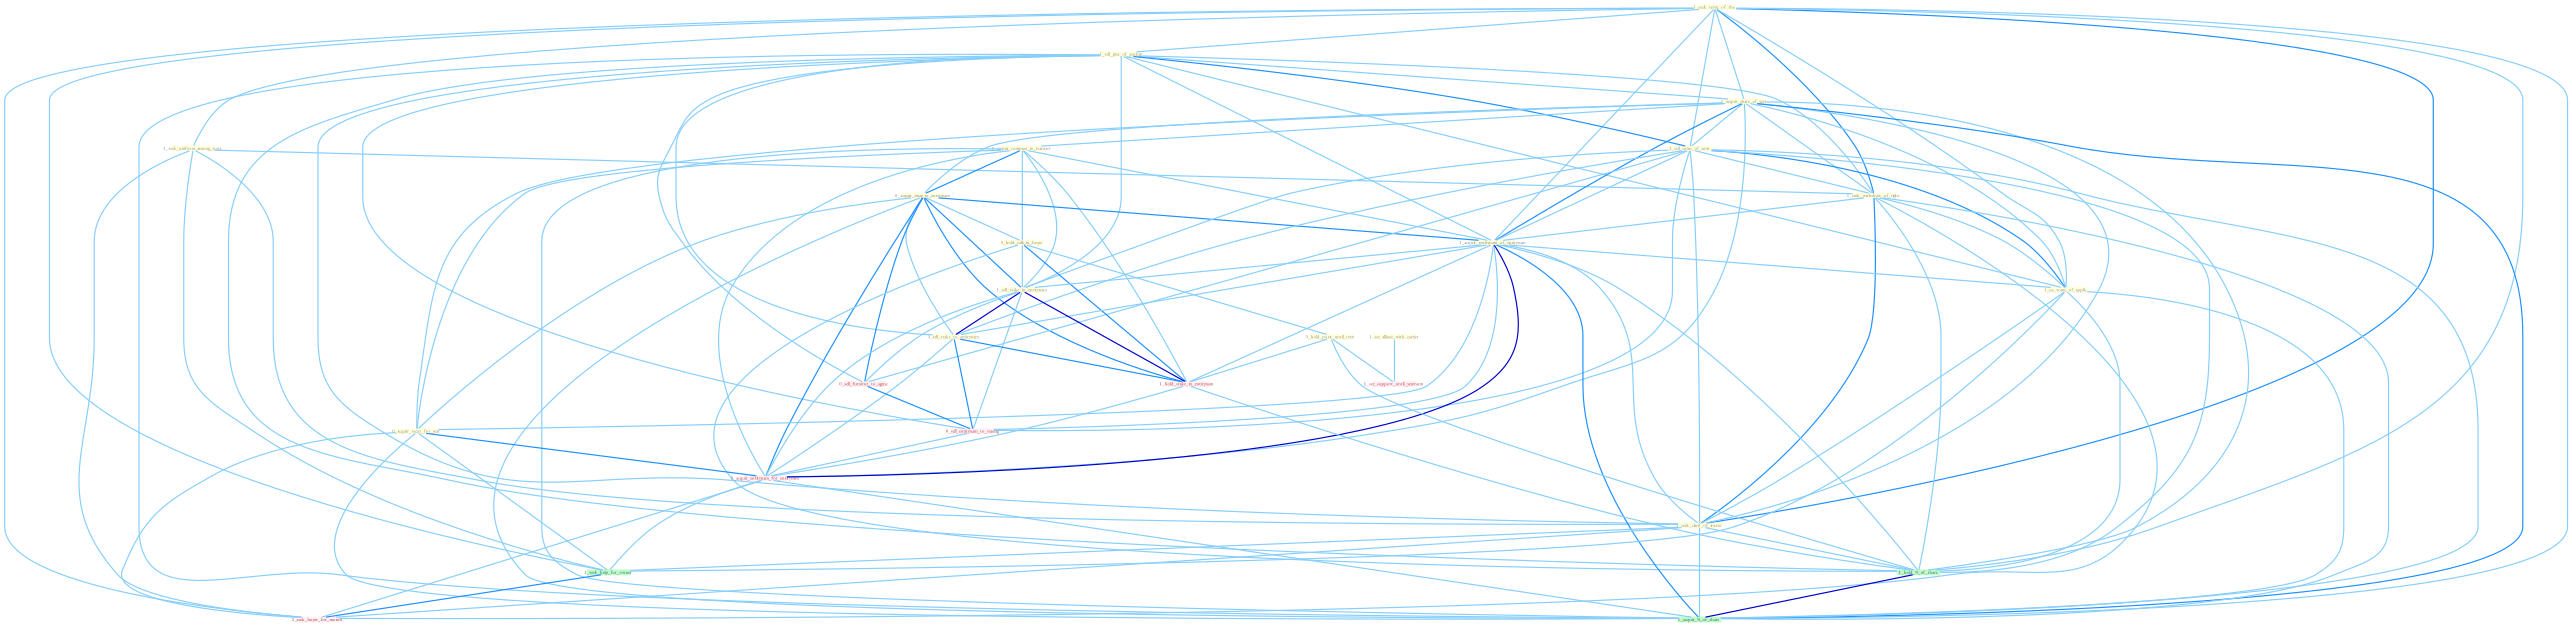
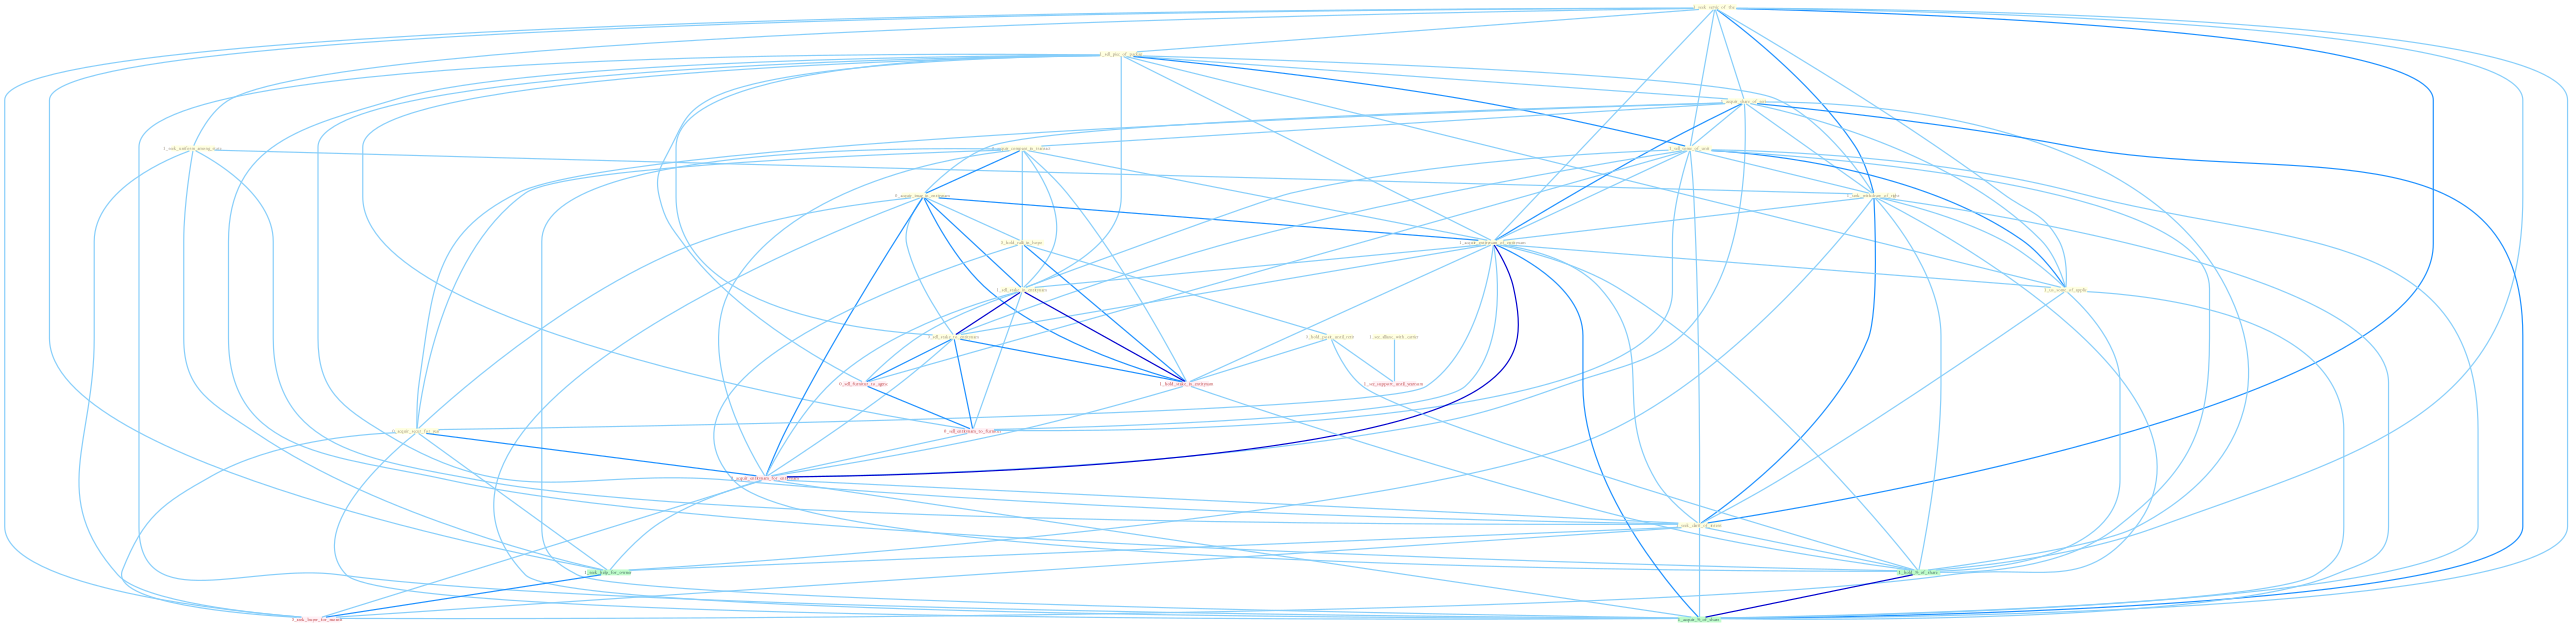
edge "0_acquir_imag_in_entitynam" -- "0_sell_furnitur_to_agenc": now "0_sell_stake_to_entitynam" -- "0_sell_furnitur_to_agenc"
edge "1_acquir_share_of_seri" -- "1_seek_clarif_of_intent": now "0_acquir_entitynam_for_entitynam" -- "1_seek_clarif_of_intent"
node "0_sell_entitynam_to_manag": label "0_sell_entitynam_to_manag" -> "0_sell_entitynam_to_furnitur"
edge "1_us_some_of_applic" -- "1_seek_help_for_owner": now "1_seek_withdraw_of_right" -- "1_seek_help_for_owner"
